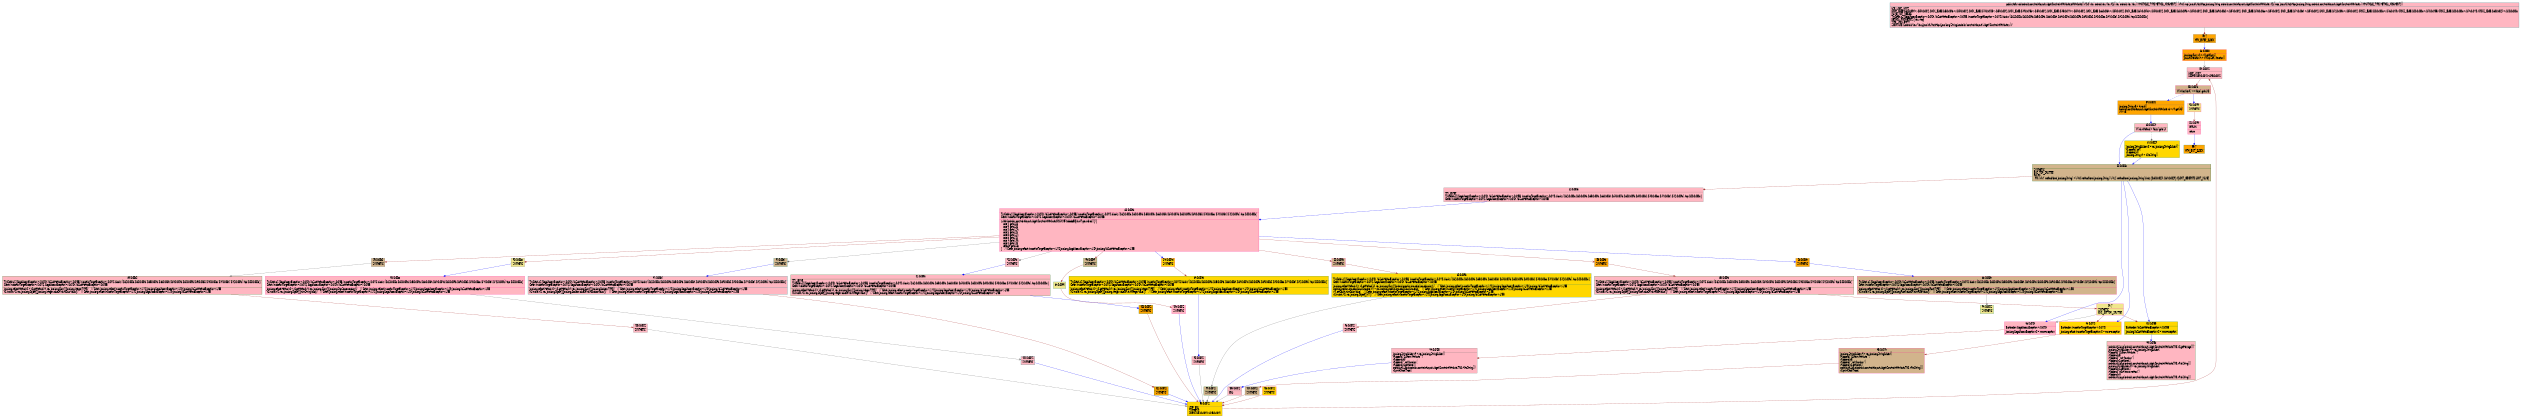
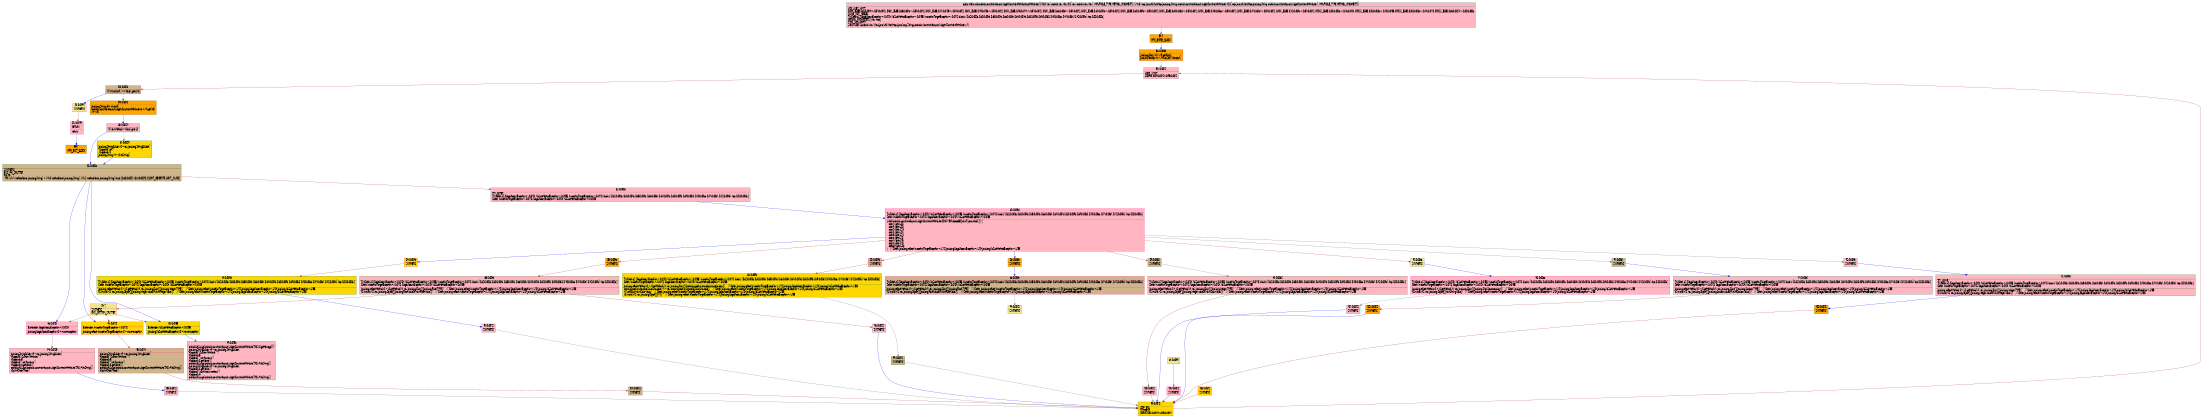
node "83: 0x003a": text "EXC_TOP_SPLITTER" -> "EXC_PHI_SPLITTER"
node "94: 0x0049": removed
node "105: 0x0012": text "END" -> "SYNTHETIC"
